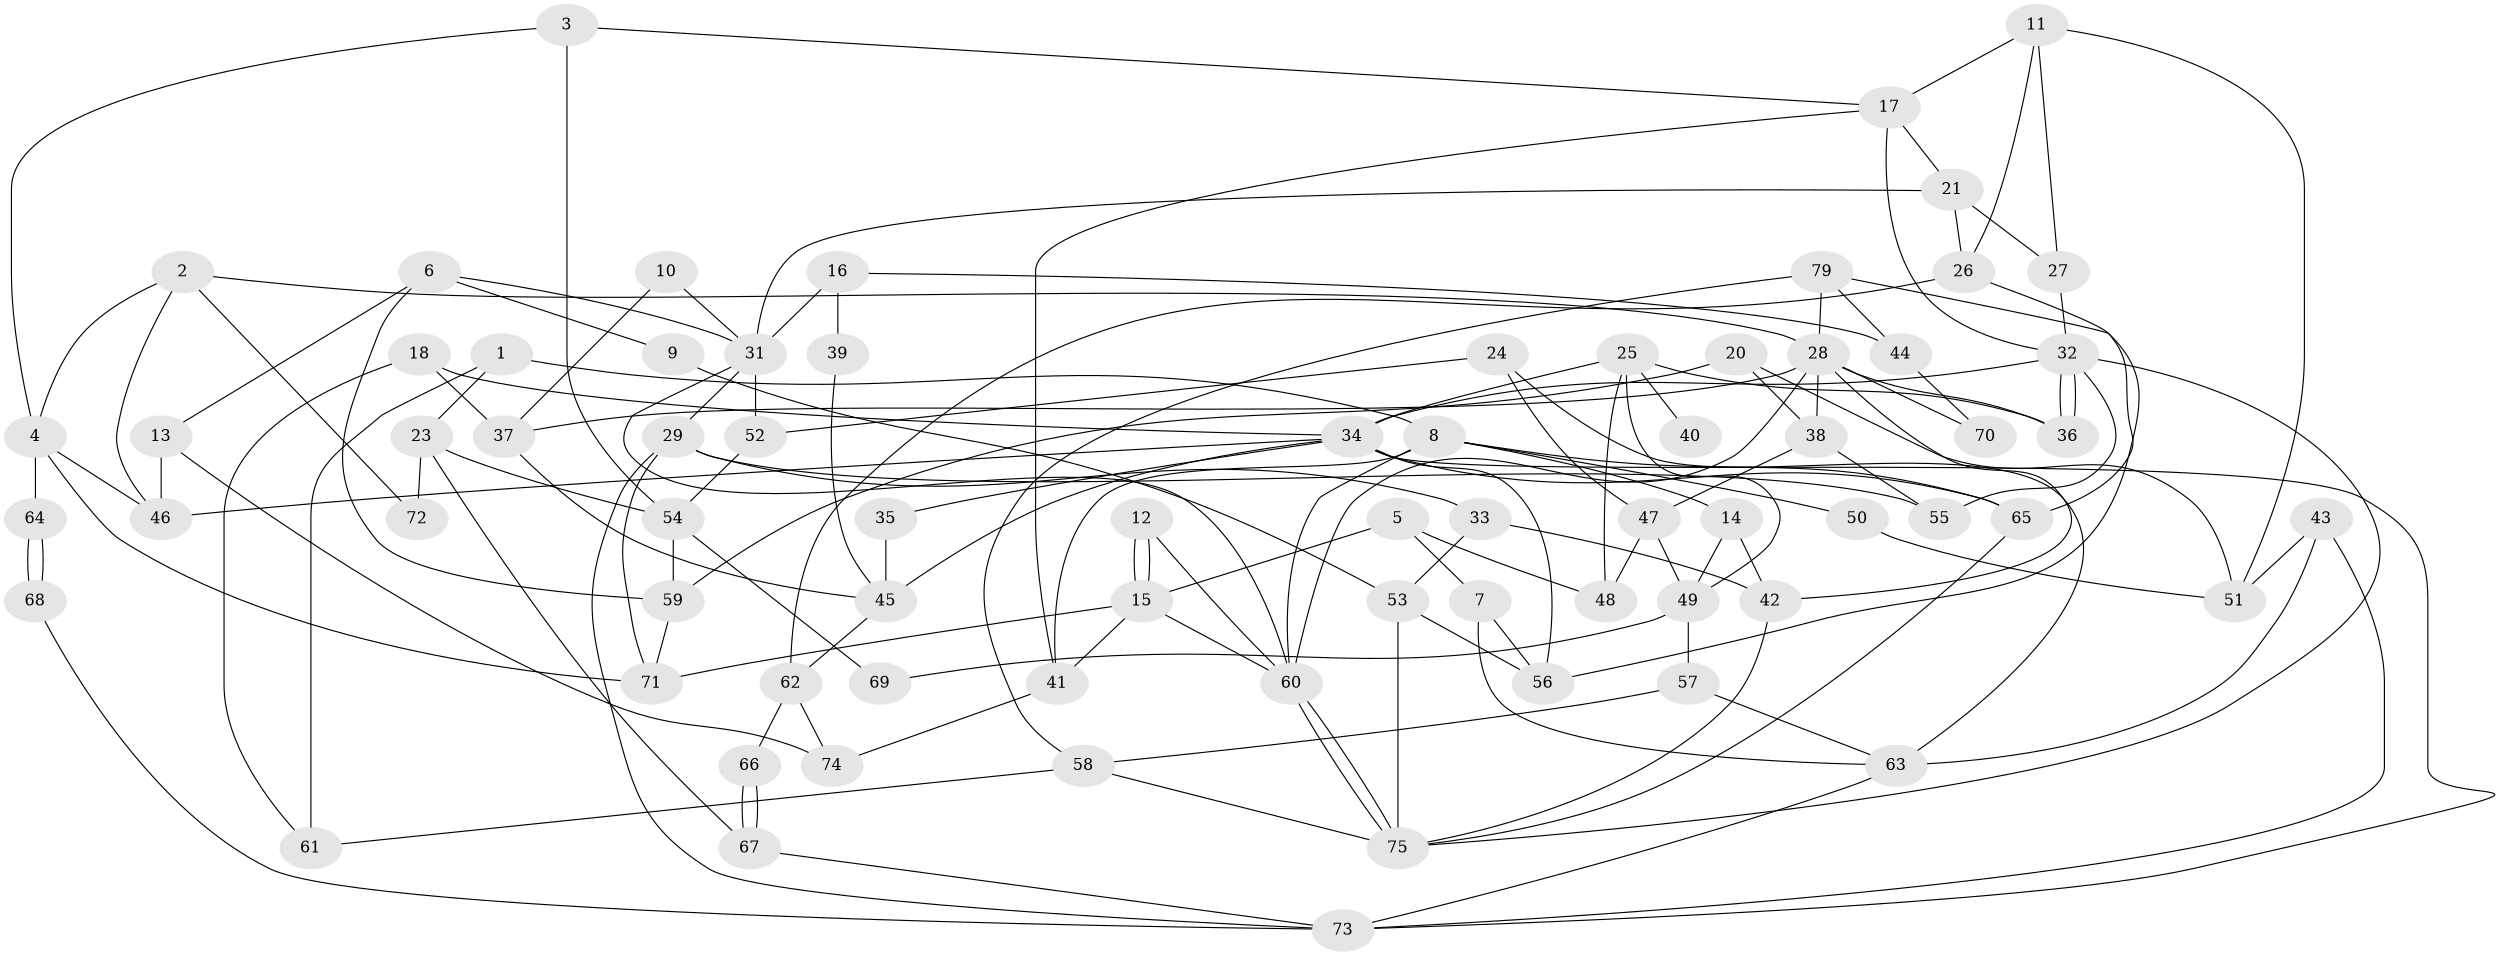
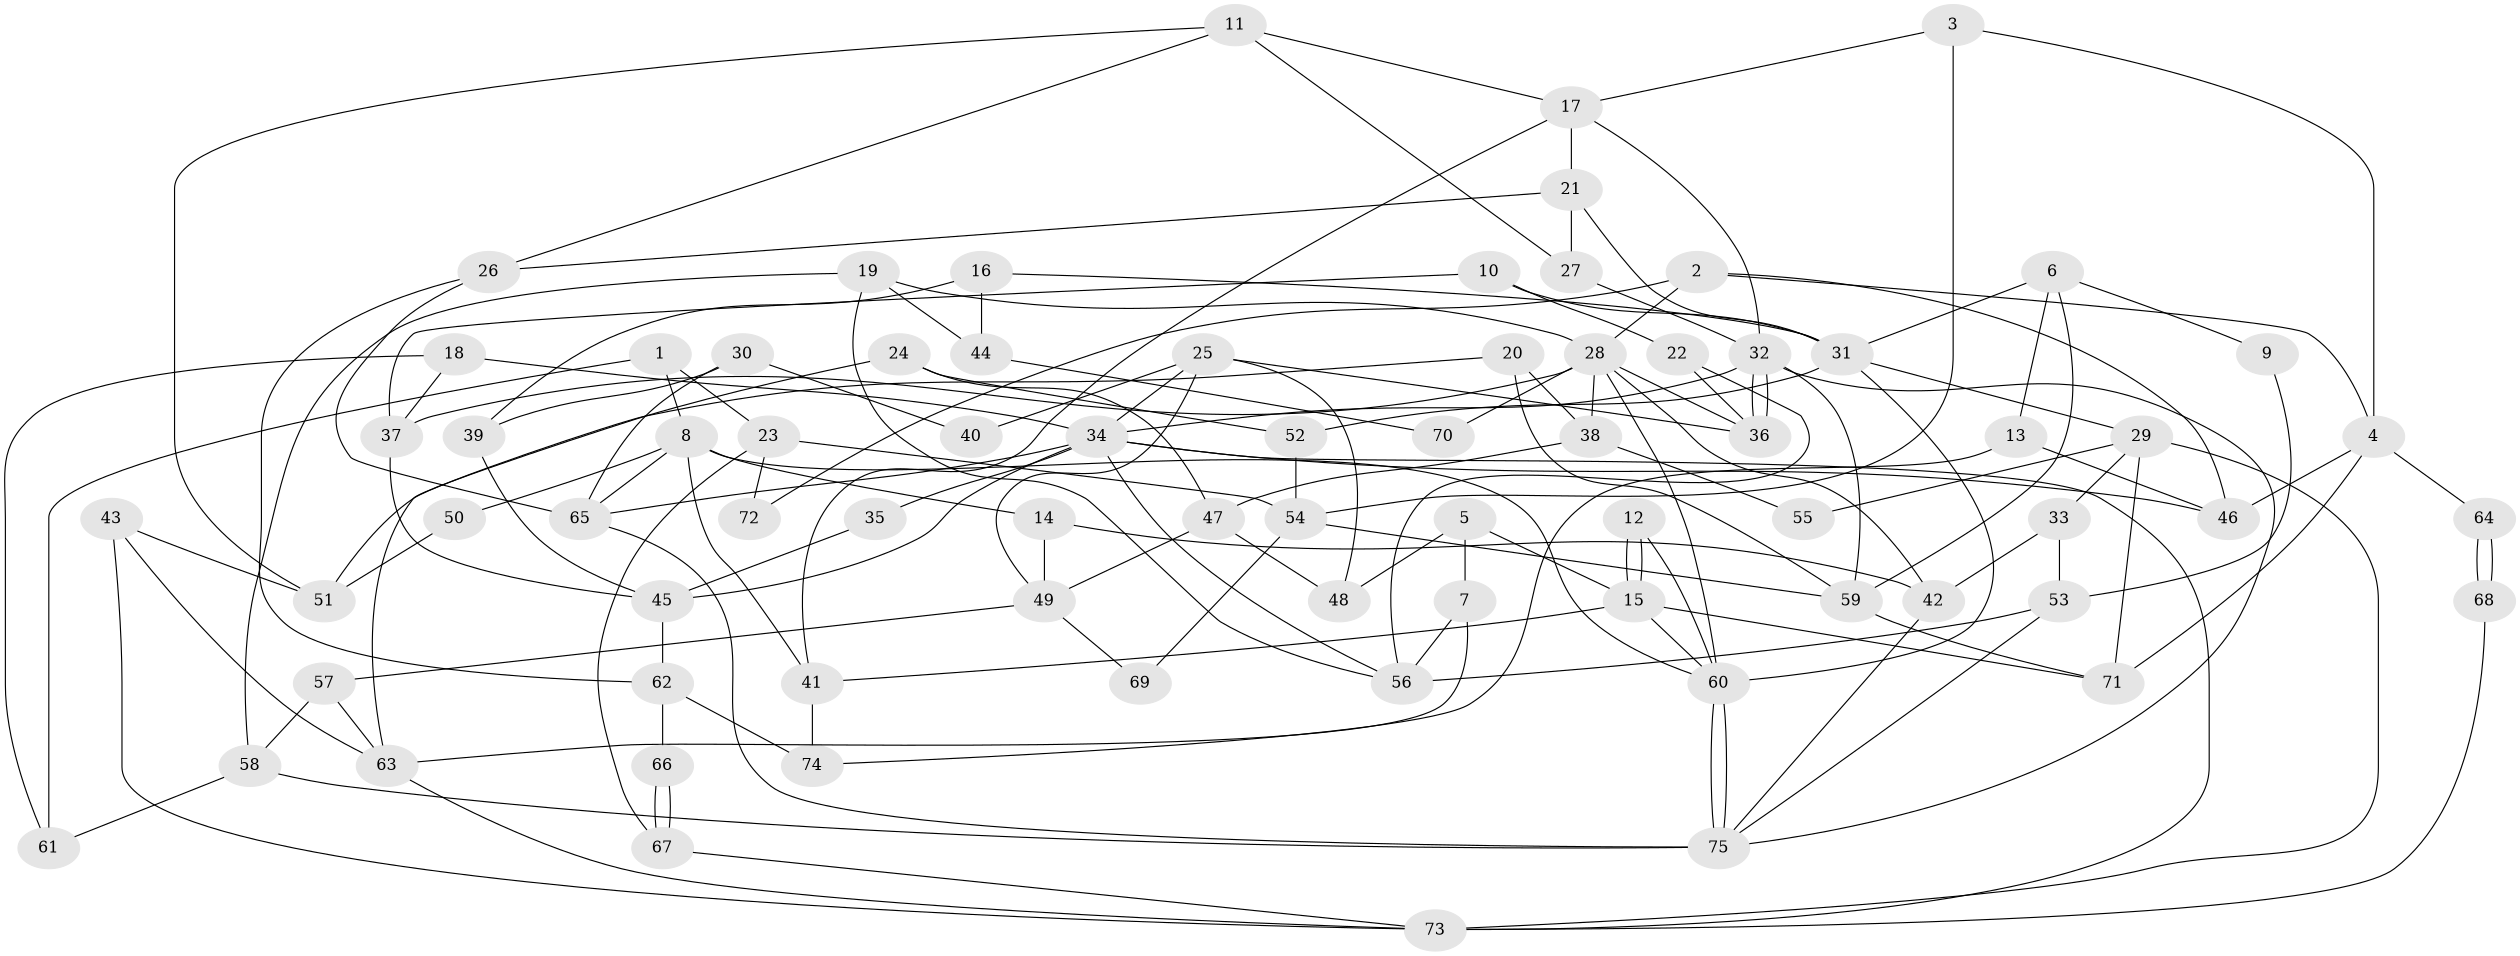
node "79": label "79" -> "19"
node "30": added
node "22": added
edge "32" -- "55": now "32" -- "59"
